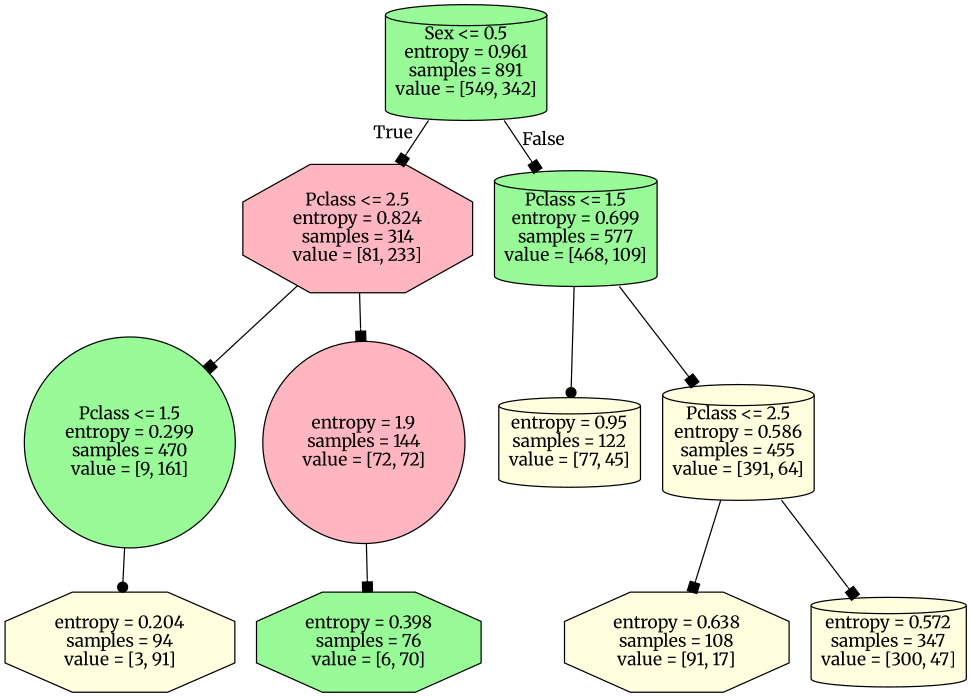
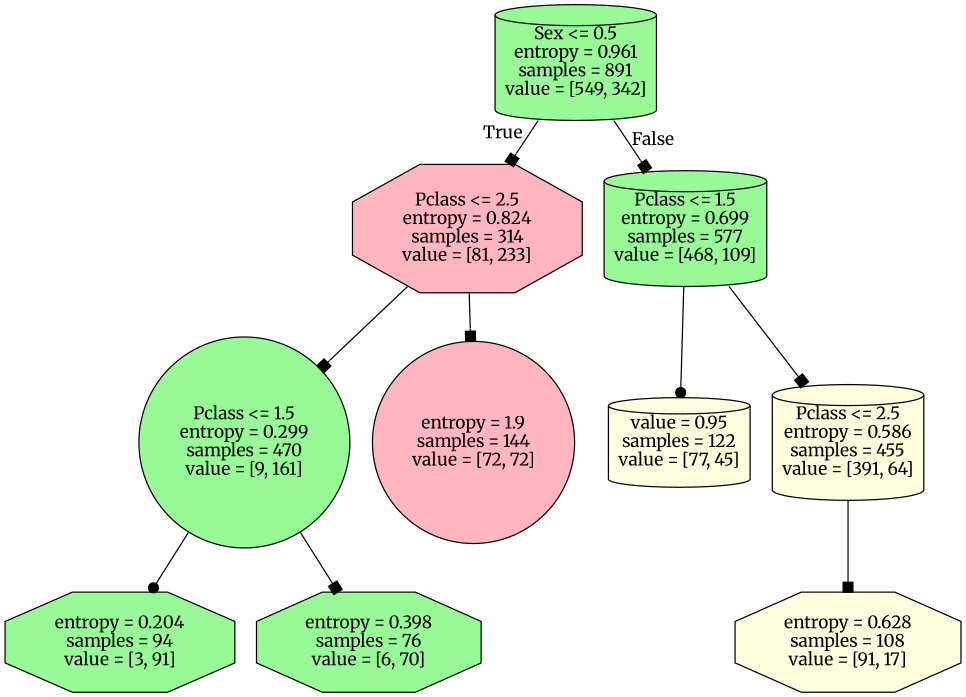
node "entropy = 0.95 samples = 122 value = [77, 45]": label "entropy = 0.95 samples = 122 value = [77, 45]" -> "value = 0.95 samples = 122 value = [77, 45]"
edge "entropy = 1.9 samples = 144 value = [72, 72]" -> "entropy = 0.398 samples = 76 value = [6, 70]": now "Pclass <= 1.5 entropy = 0.299 samples = 470 value = [9, 161]" -> "entropy = 0.398 samples = 76 value = [6, 70]"
node "entropy = 0.204 samples = 94 value = [3, 91]": fillcolor lightyellow -> palegreen
node "entropy = 0.638 samples = 108 value = [91, 17]": label "entropy = 0.638 samples = 108 value = [91, 17]" -> "entropy = 0.628 samples = 108 value = [91, 17]"
node "entropy = 0.572 samples = 347 value = [300, 47]": removed
